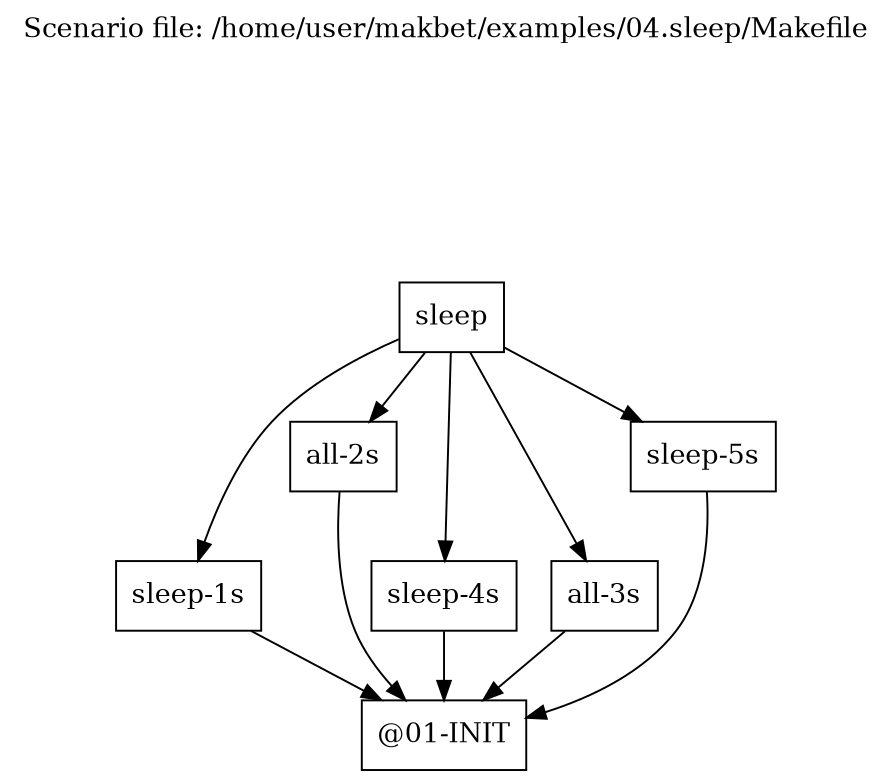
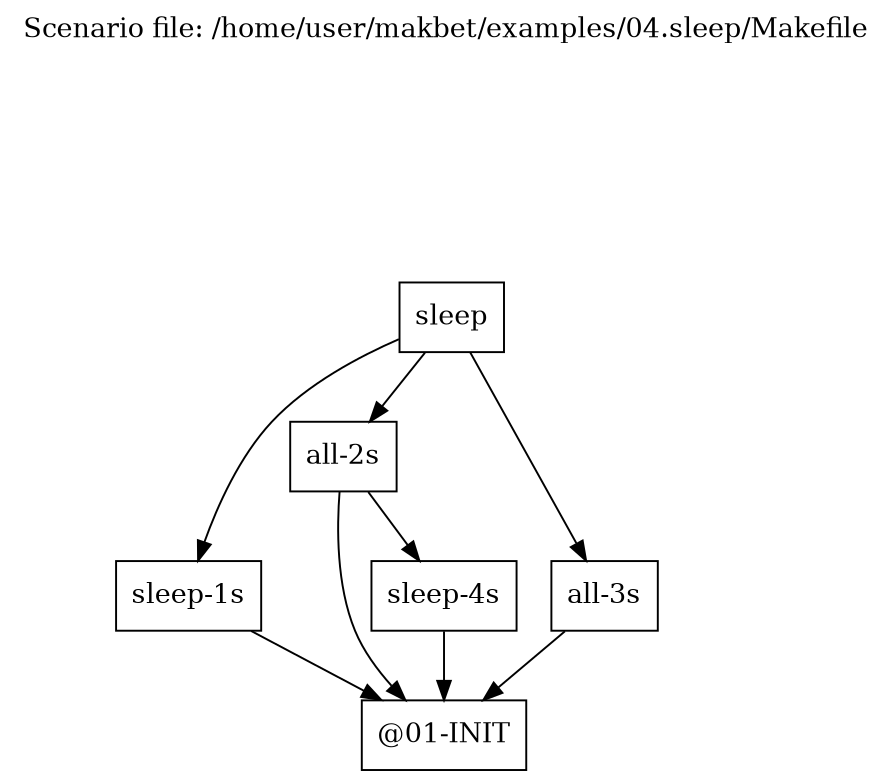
edge "sleep" -> "sleep-4s": now "all-2s" -> "sleep-4s"
node "sleep-5s": removed
